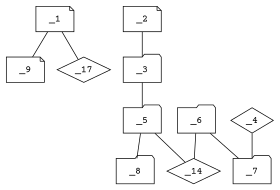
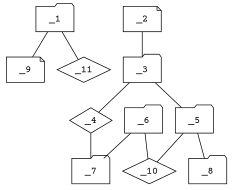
node "_1": shape note -> folder
node "_17": label "_17" -> "_11"
edge "_3" -- "_4": added
node "_14": label "_14" -> "_10"
